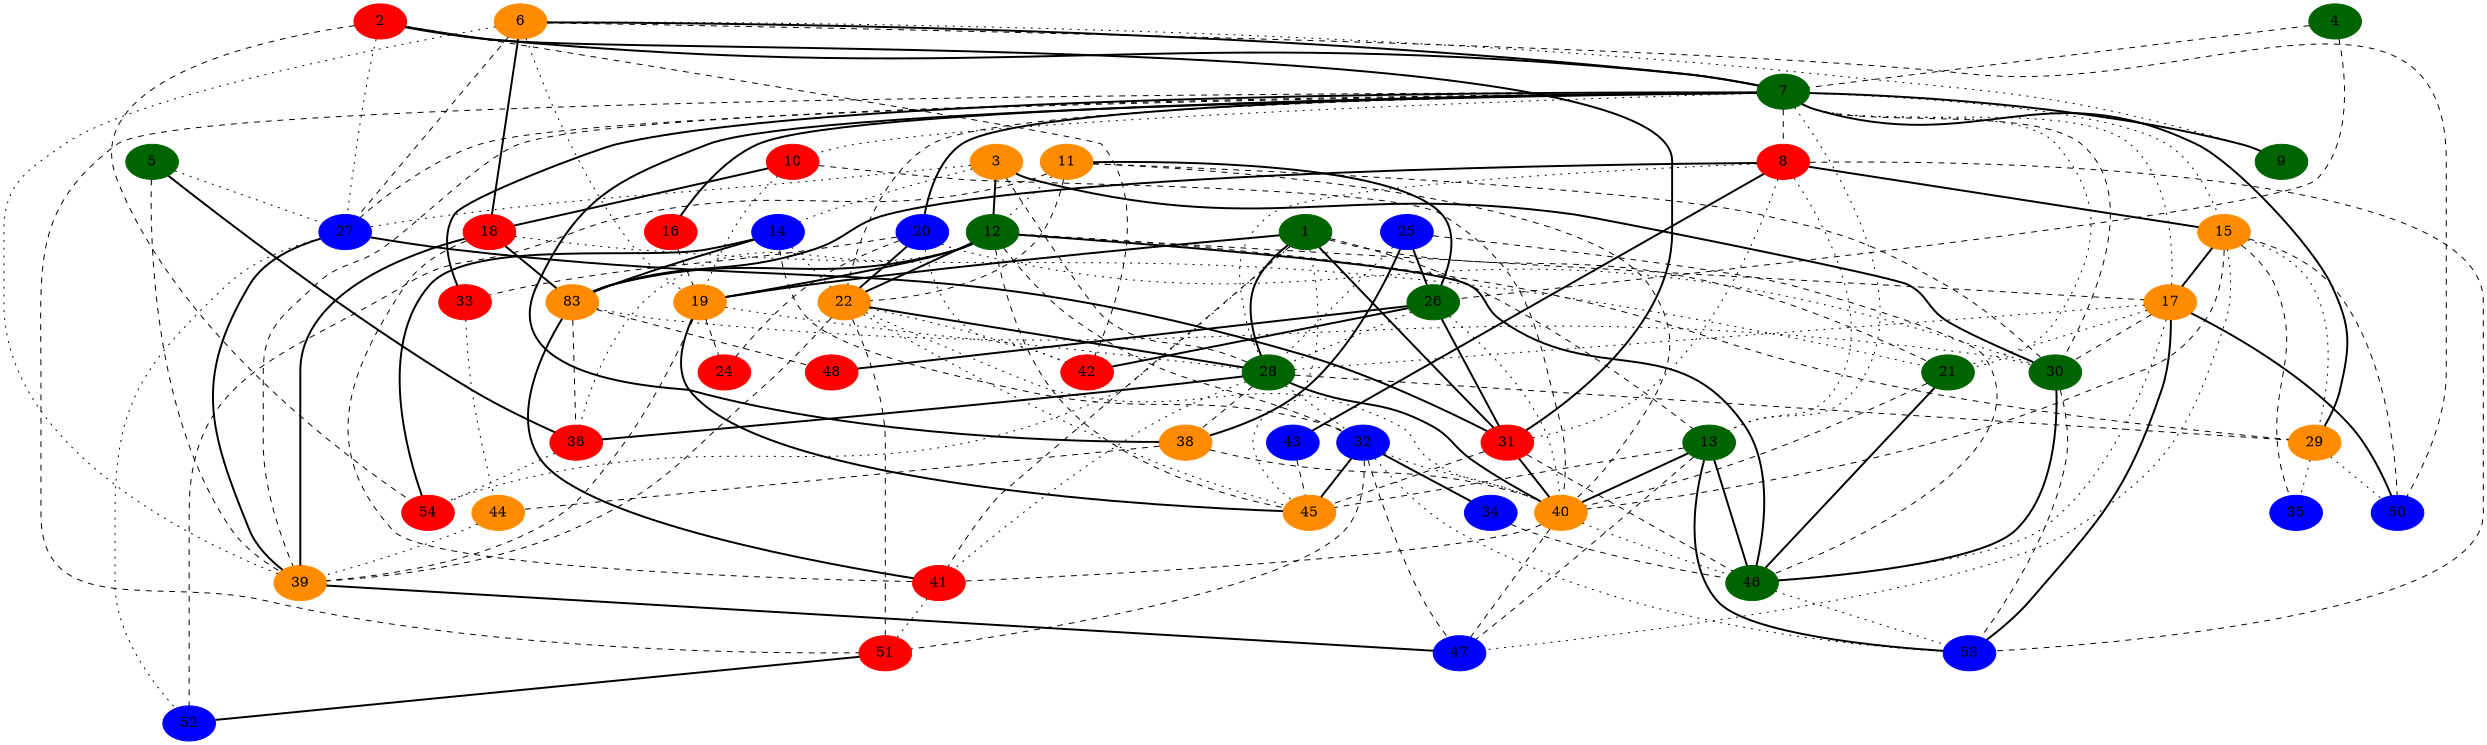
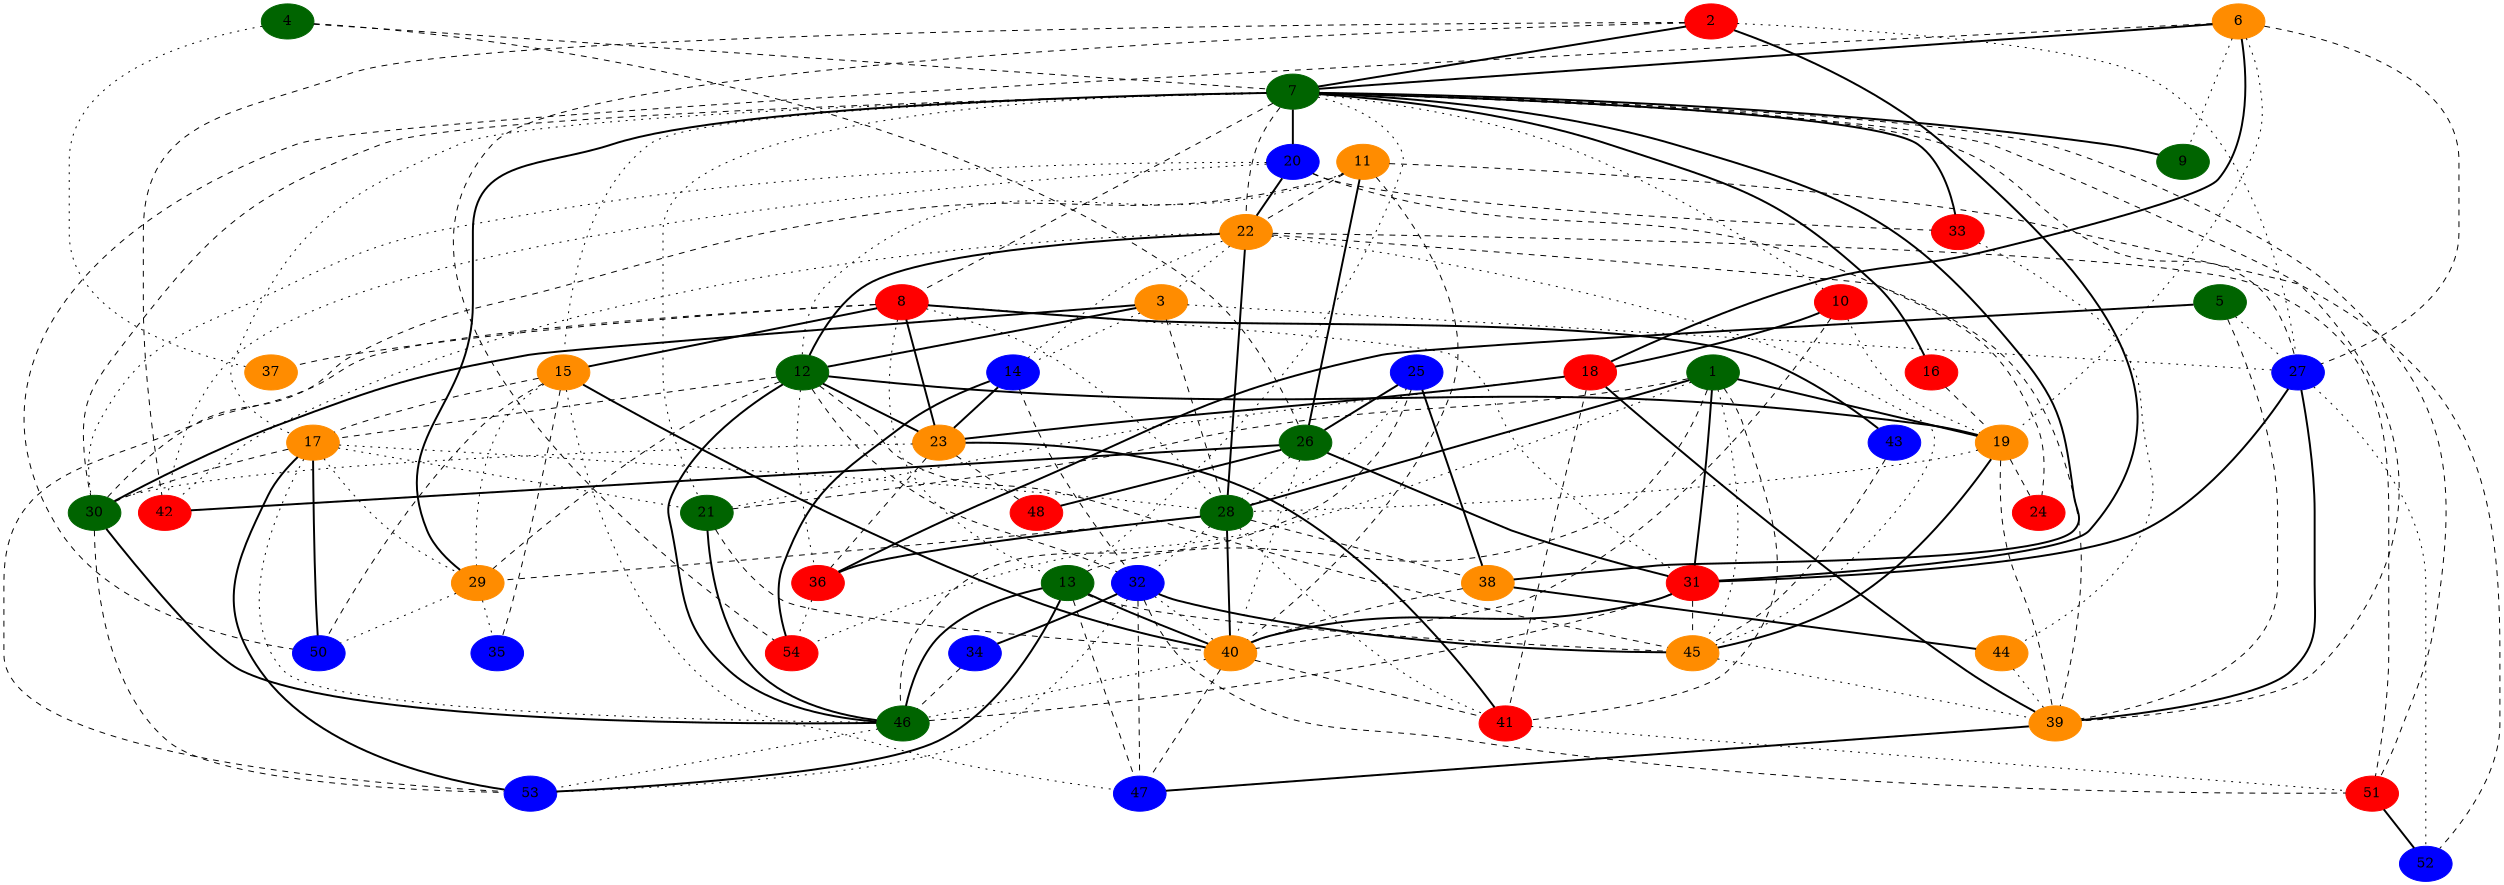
edge "6" -- "39": now "45" -- "39"
edge "15" -- "17": style bold -> dashed
node "83": label "83" -> "23"
node "37": added
edge "22" -- "40": now "22" -- "3"
edge "15" -- "40": style dashed -> bold
edge "38" -- "44": style dashed -> bold
edge "17" -- "29": added
